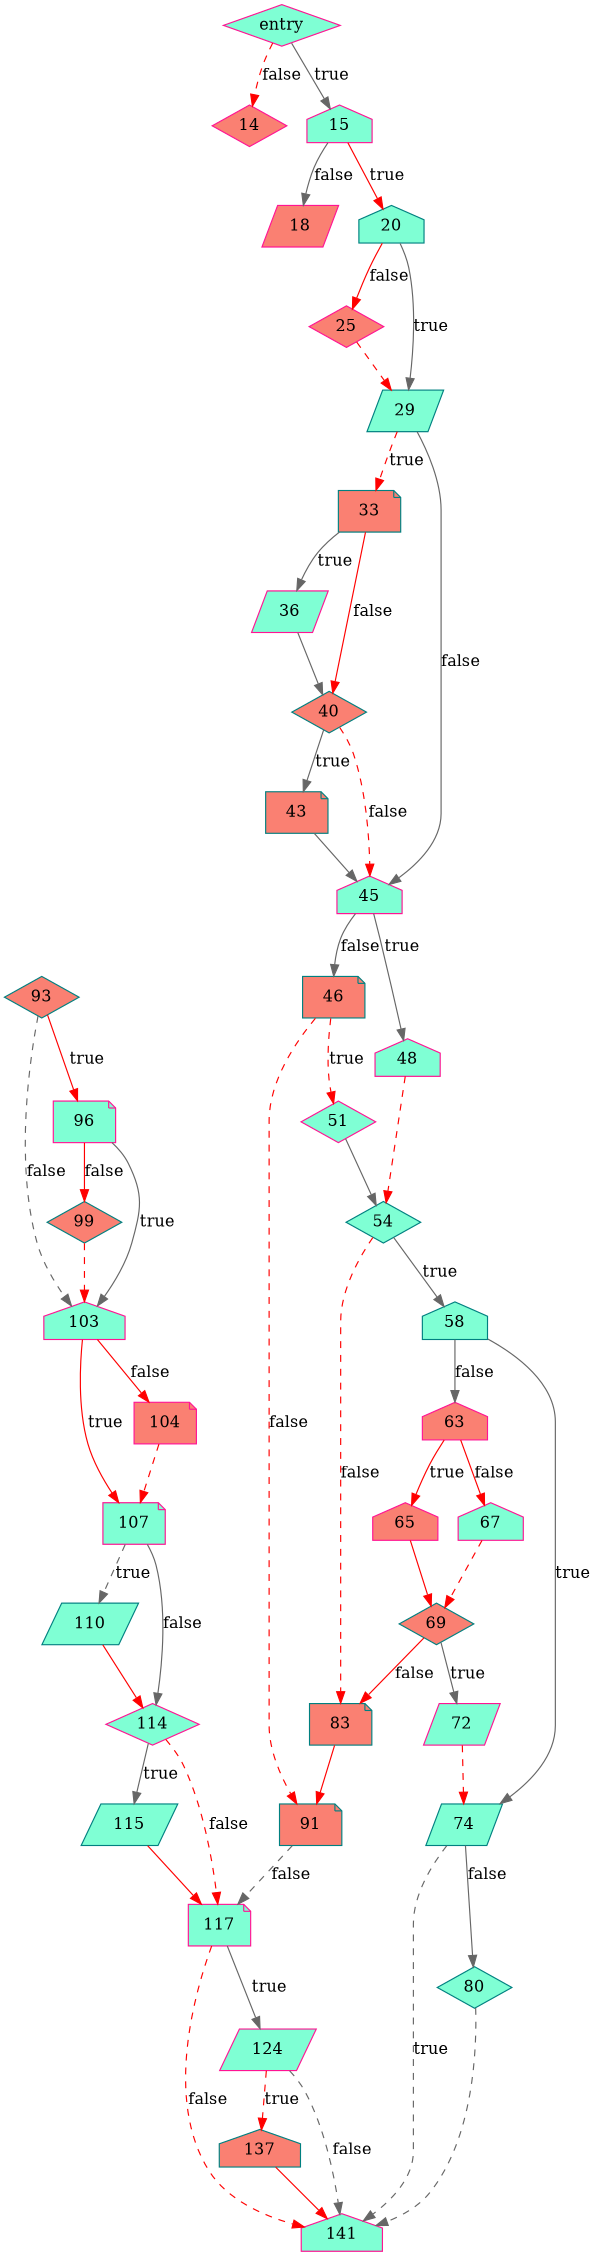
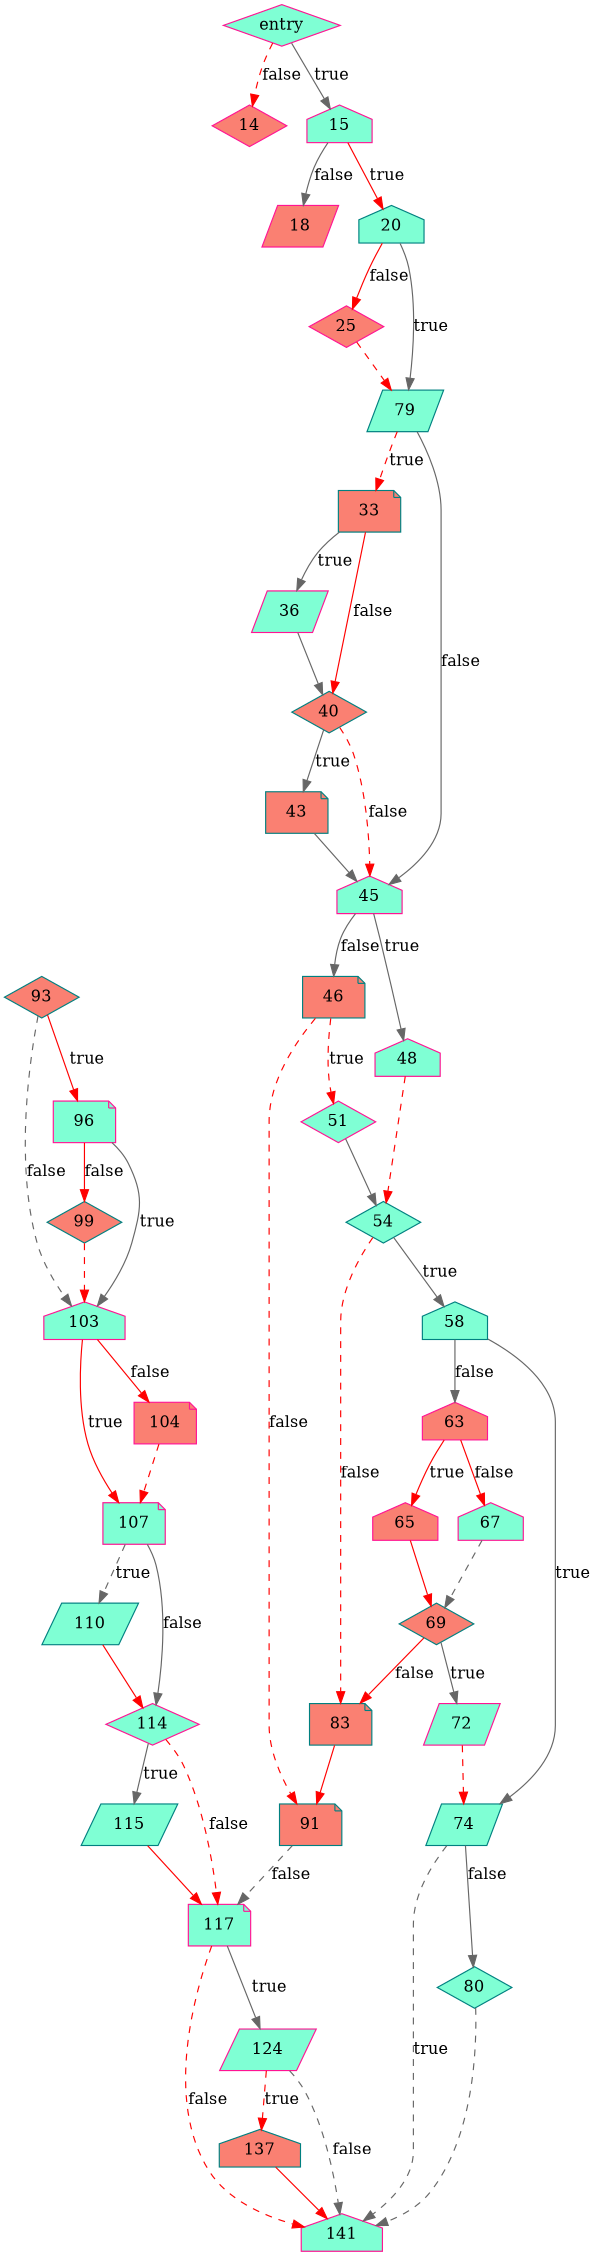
node "29": label "29" -> "79"
edge "67" -> "69": color red -> gray40
